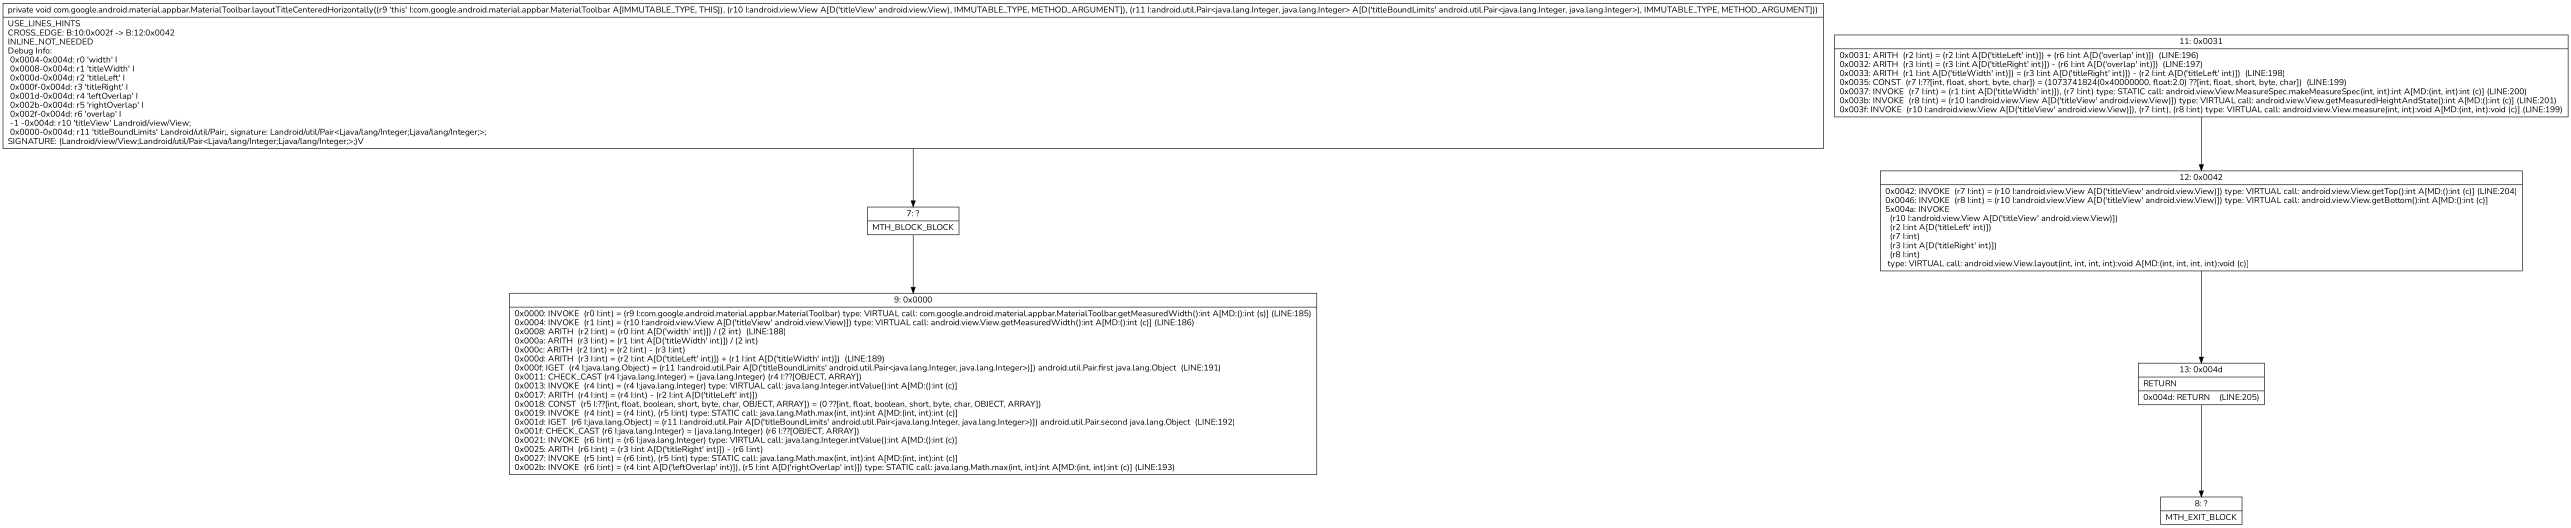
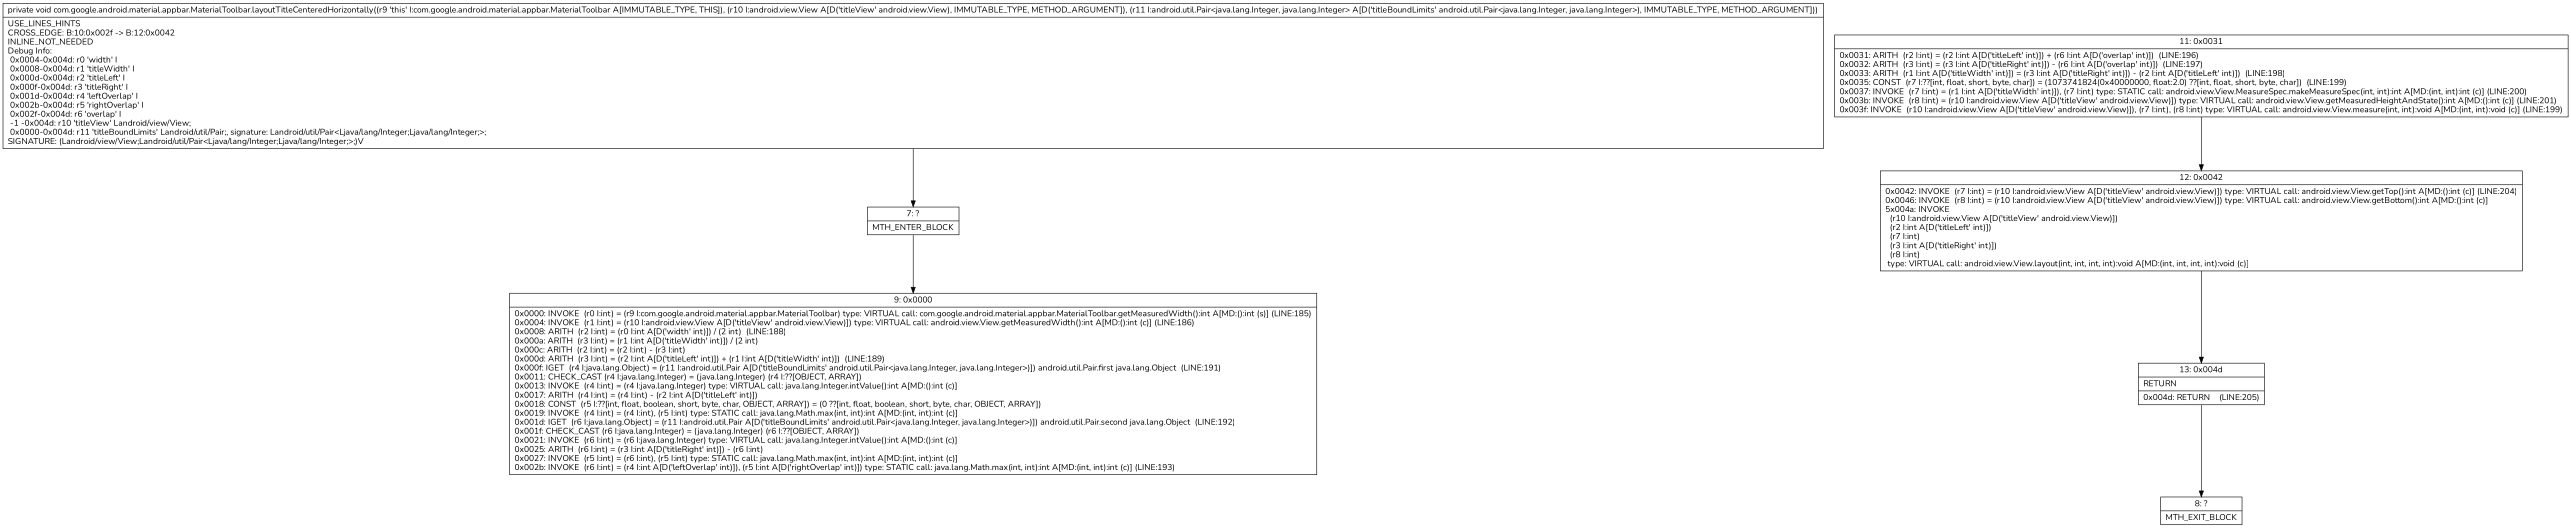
node "7: ?": text "MTH_BLOCK_BLOCK" -> "MTH_ENTER_BLOCK"
